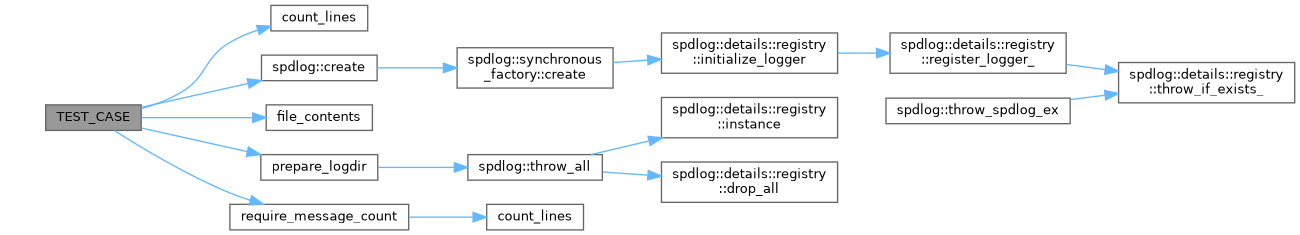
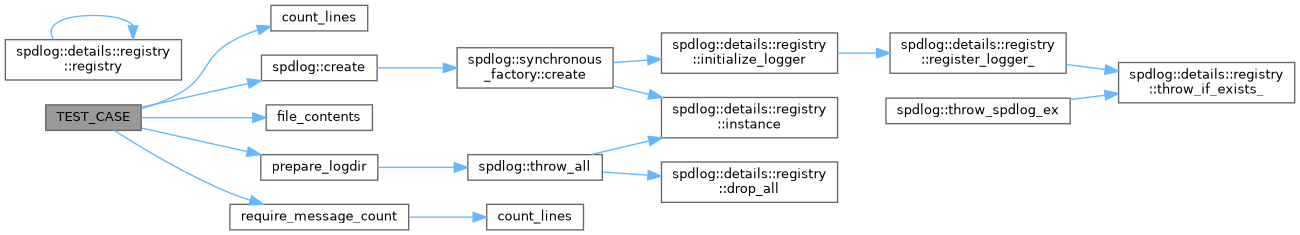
node "spdlog::details::registry ::registry": added
edge "spdlog::synchronous _factory::create" -> "spdlog::details::registry ::instance": added
